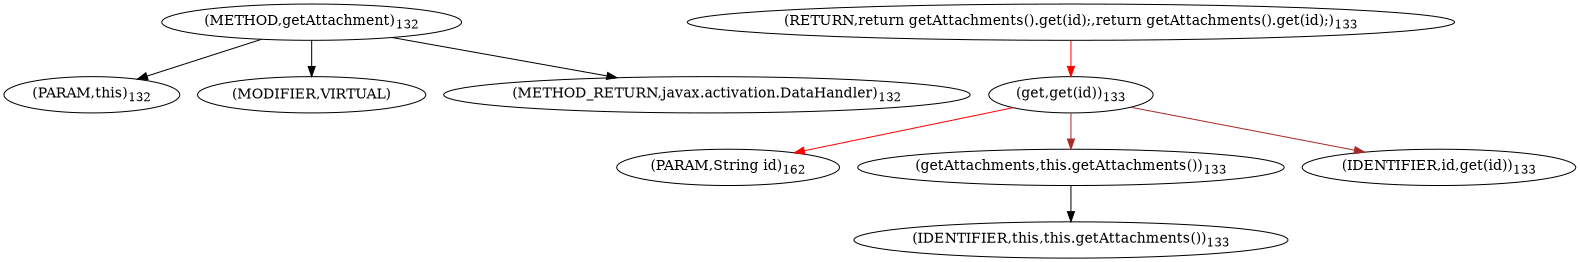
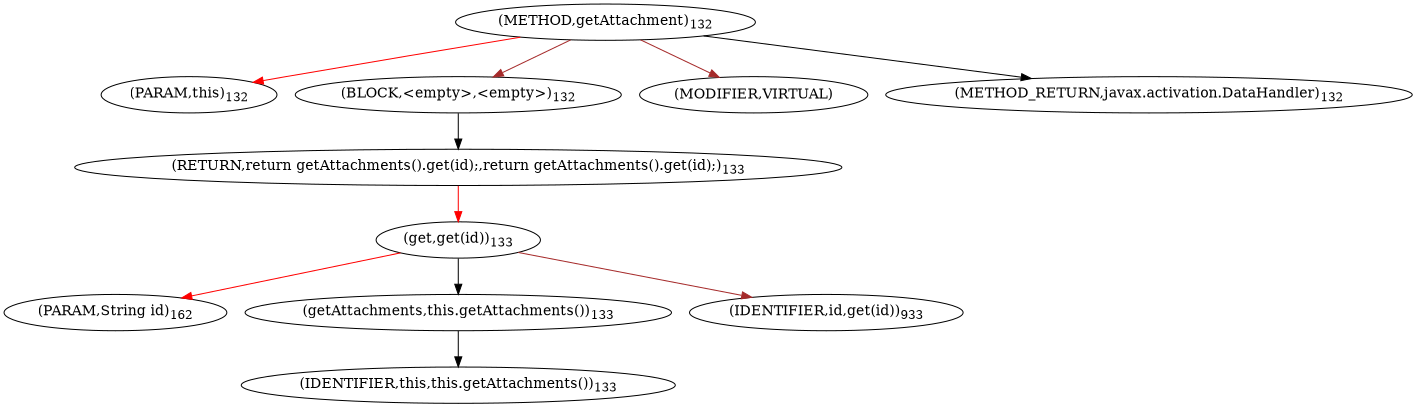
edge "(METHOD,getAttachment)" -> "(MODIFIER,VIRTUAL)": color black -> brown
edge "(METHOD,getAttachment)" -> "(PARAM,this)": color black -> red
node "(BLOCK,<empty>,<empty>)": added
edge "(get,get(id))" -> "(getAttachments,this.getAttachments())": color brown -> black
node "(IDENTIFIER,id,get(id))": text "133" -> "933"
